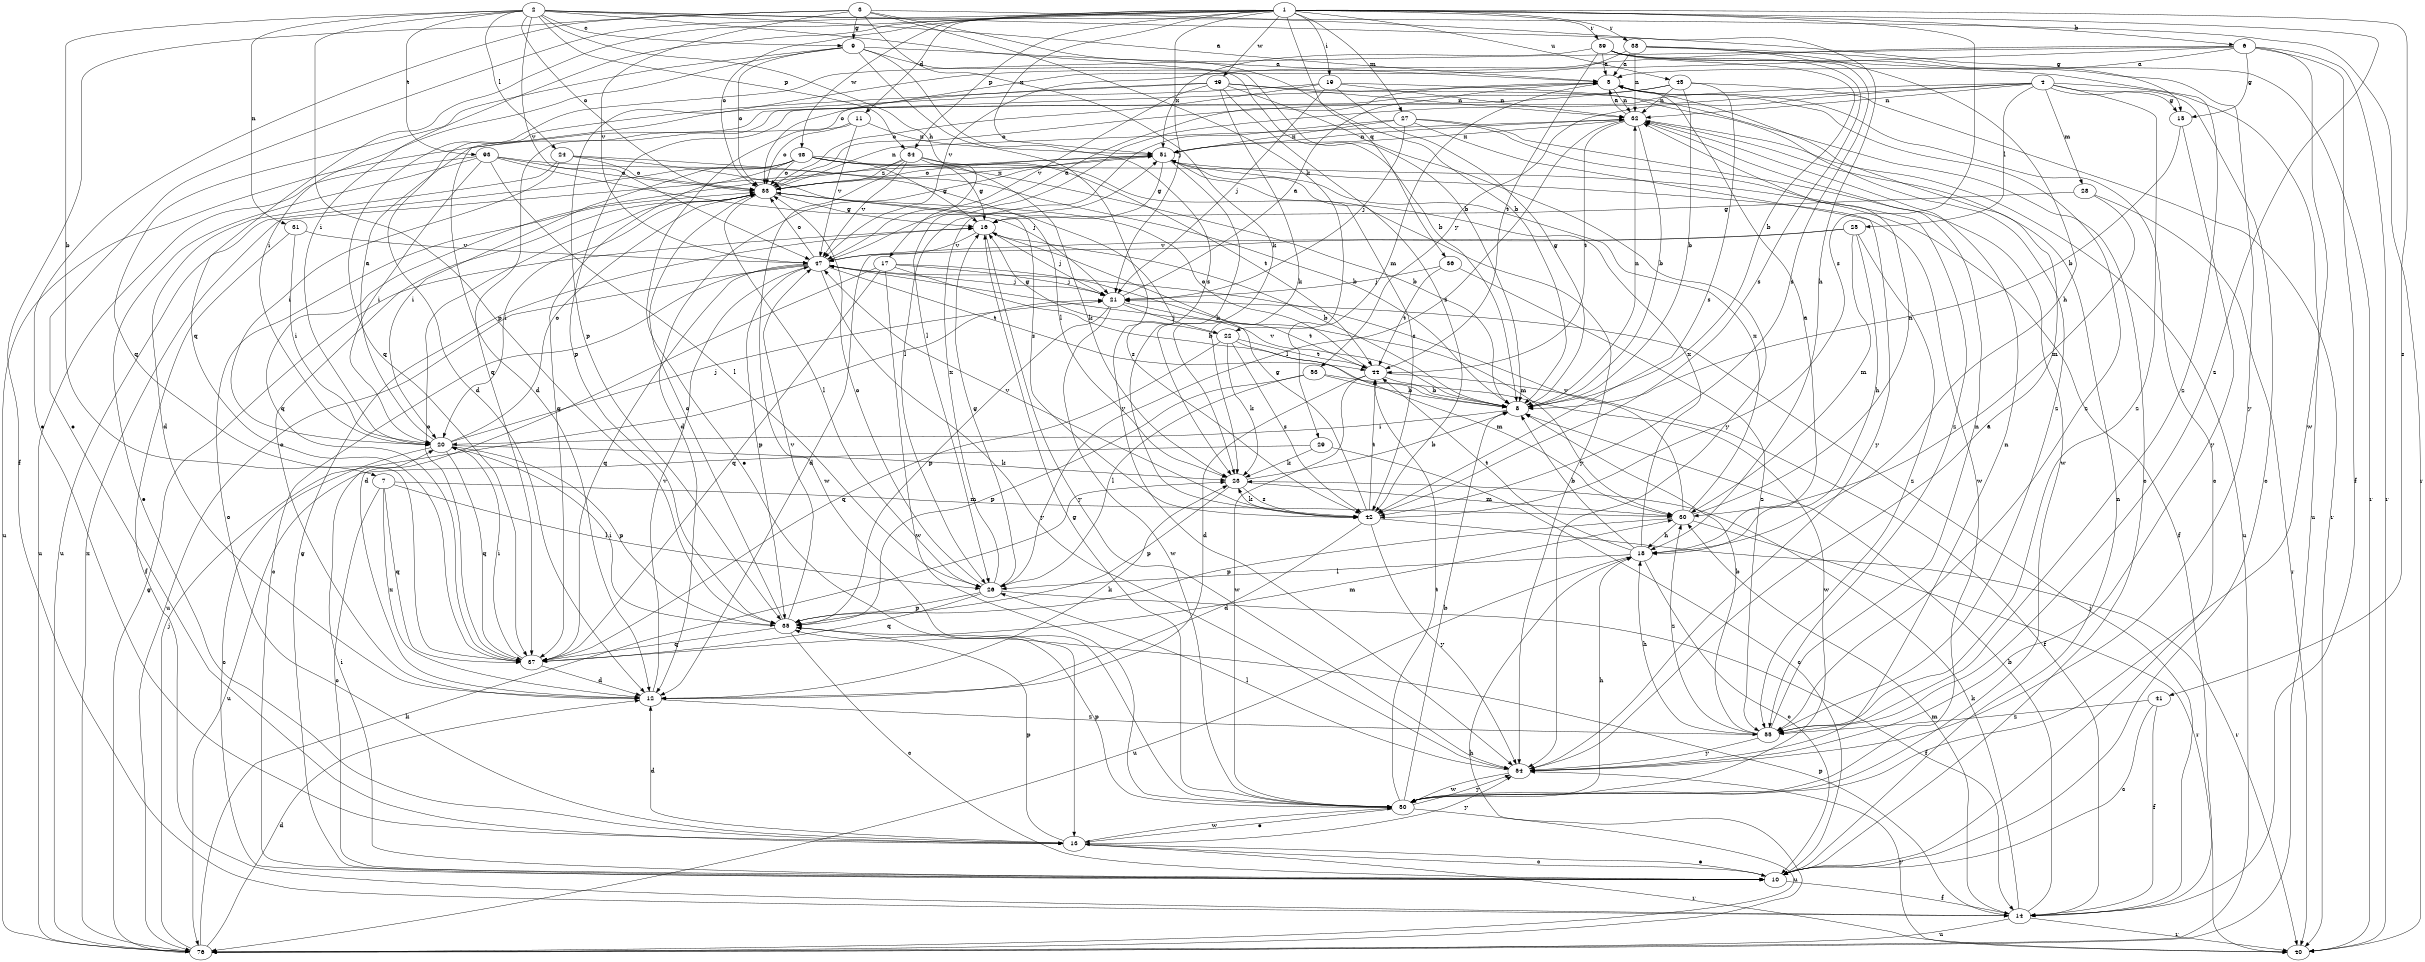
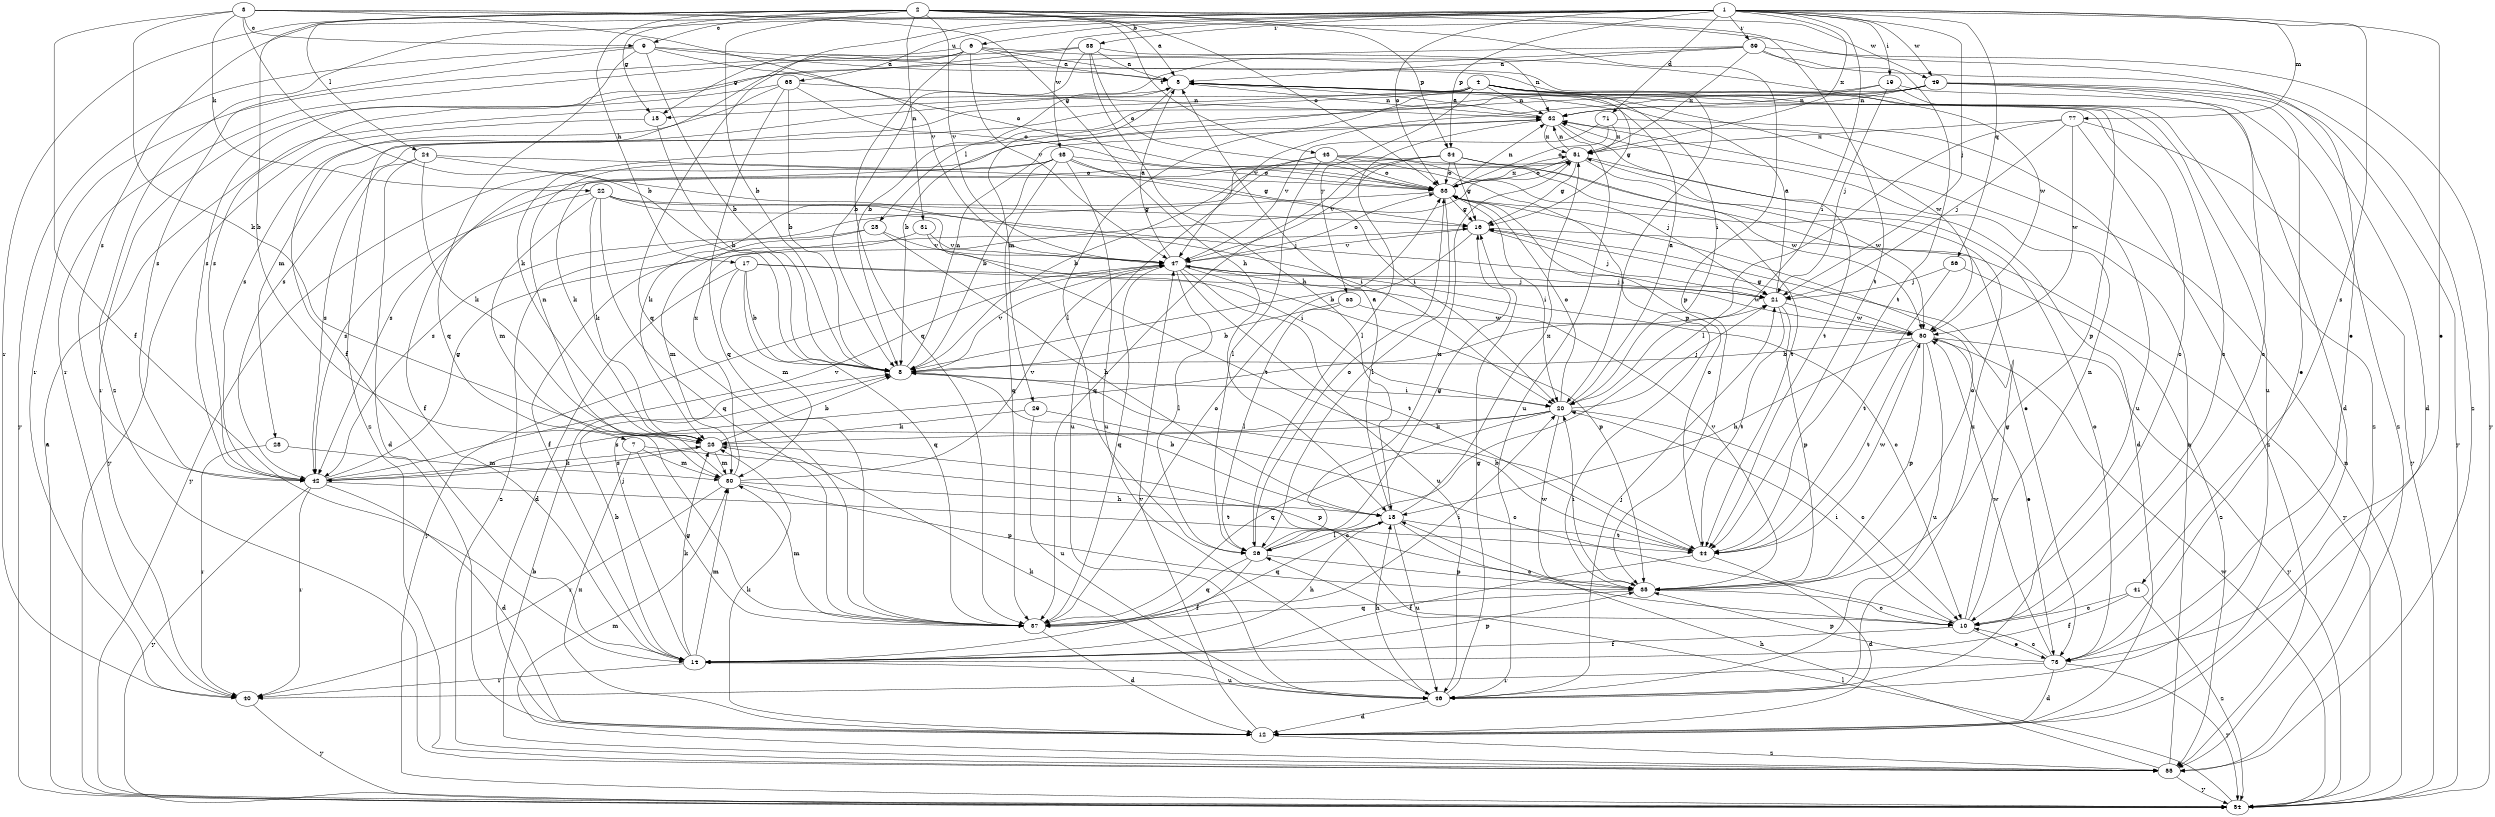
edge "2" -> "49": added, label "w"
edge "3" -> "9": label "g" -> "c"
edge "2" -> "44": added, label "t"
node "45": label "45" -> "65"
edge "5" -> "50": added, label "w"
edge "19" -> "33": removed, label "o"
node "11": label "11" -> "71"
node "27": label "27" -> "77"
node "93": label "93" -> "43"
edge "34" -> "33": label "z" -> "o"
edge "28" -> "16": now "4" -> "16"
edge "19" -> "8": label "g" -> "b"
edge "25" -> "12": removed, label "d"
edge "32" -> "8": now "38" -> "8"
edge "24" -> "23": label "l" -> "k"
edge "21" -> "22": reversed
edge "12" -> "33": removed, label "o"
edge "20" -> "42": added, label "s"
edge "53" -> "35": removed, label "p"
edge "20" -> "35": label "p" -> "w"
edge "7" -> "26": now "47" -> "26"
edge "7" -> "37": label "q" -> "g"
edge "18" -> "37": added, label "q"
edge "55" -> "30": label "z" -> "m"
edge "14" -> "18": added, label "h"
edge "41" -> "55": now "41" -> "54"
node "13": label "13" -> "73"
node "76": label "76" -> "46"
